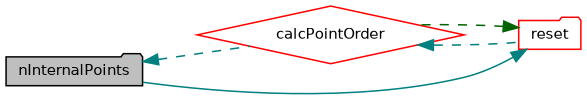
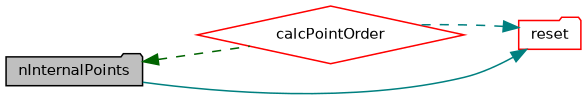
edge "calcPointOrder" -> "reset": color darkgreen -> teal
edge "reset" -> "calcPointOrder": removed
edge "calcPointOrder" -> "nInternalPoints": color teal -> darkgreen
